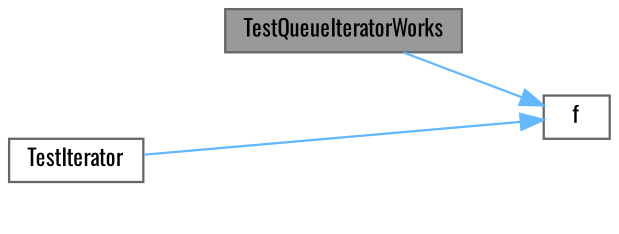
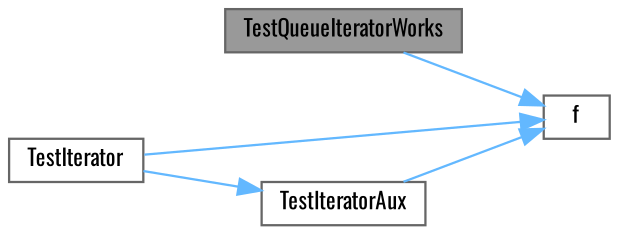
node "TestIteratorAux": added
